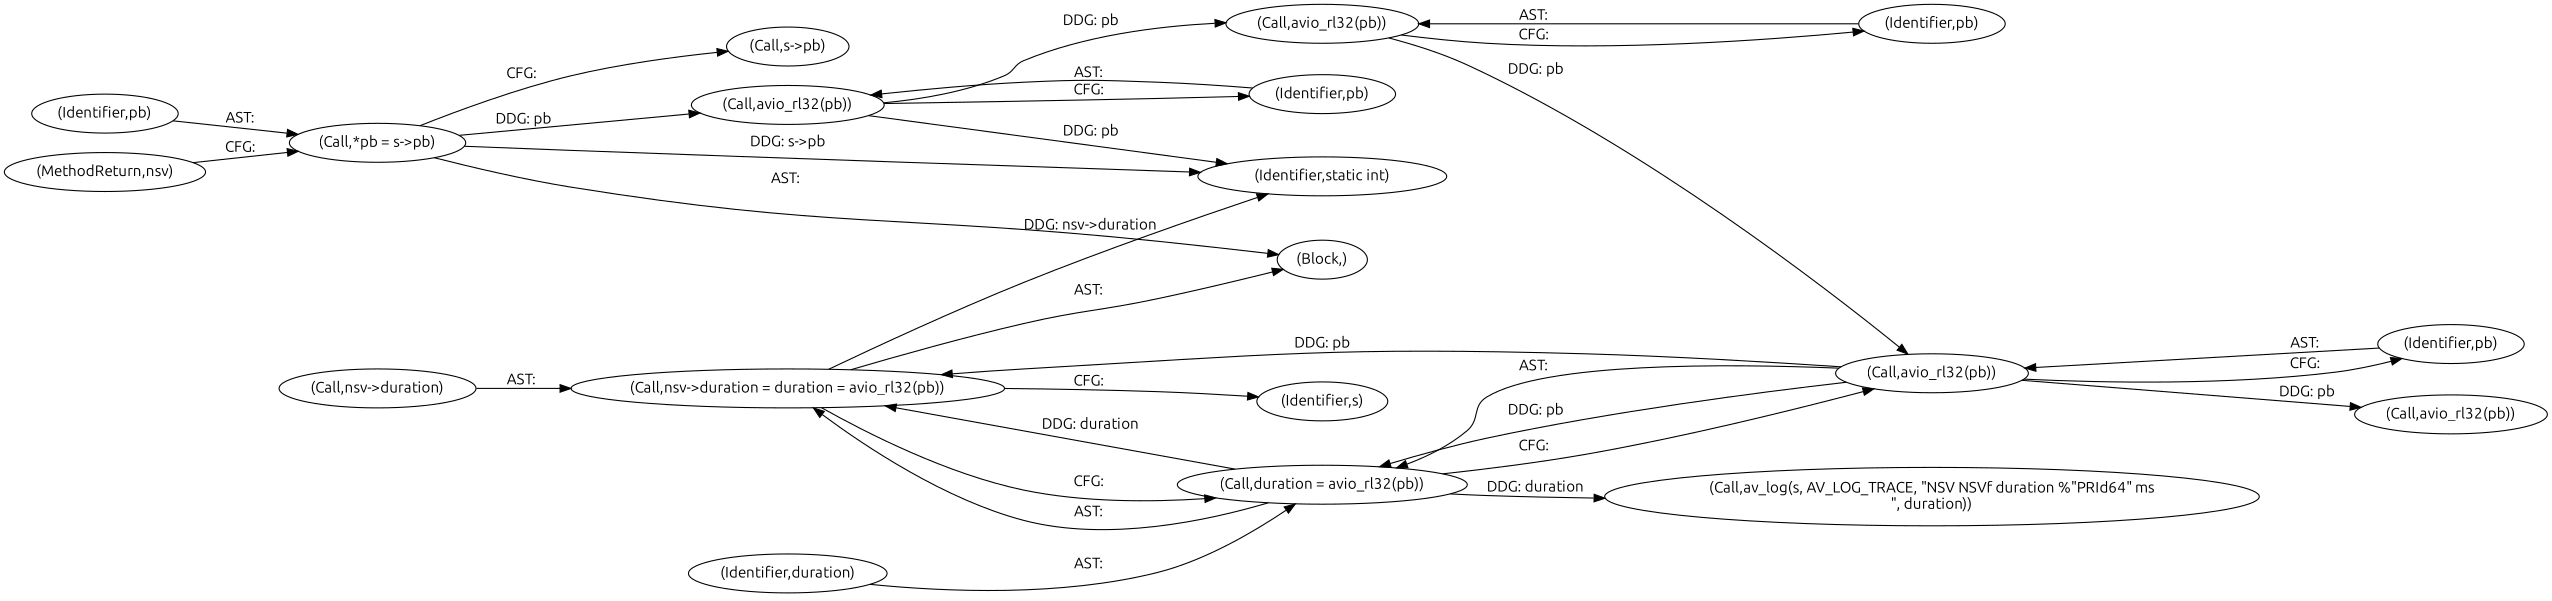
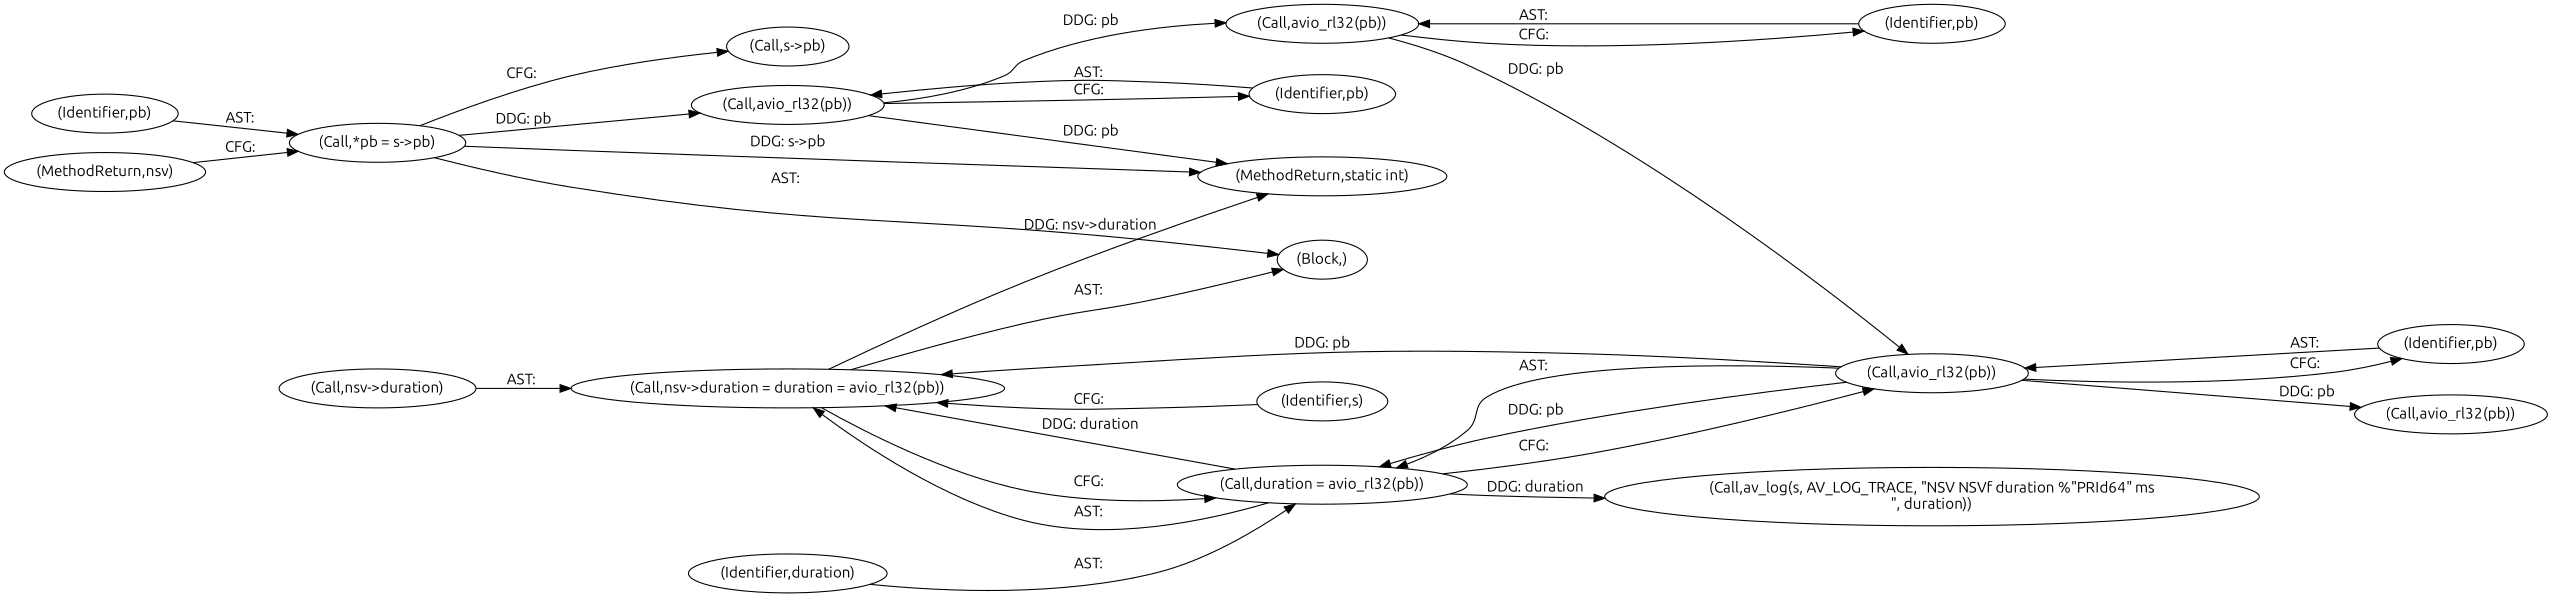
node "(Identifier,static int)": label "(Identifier,static int)" -> "(MethodReturn,static int)"
edge "(Call,nsv->duration = duration = avio_rl32(pb))" -> "(Identifier,s)": reversed
